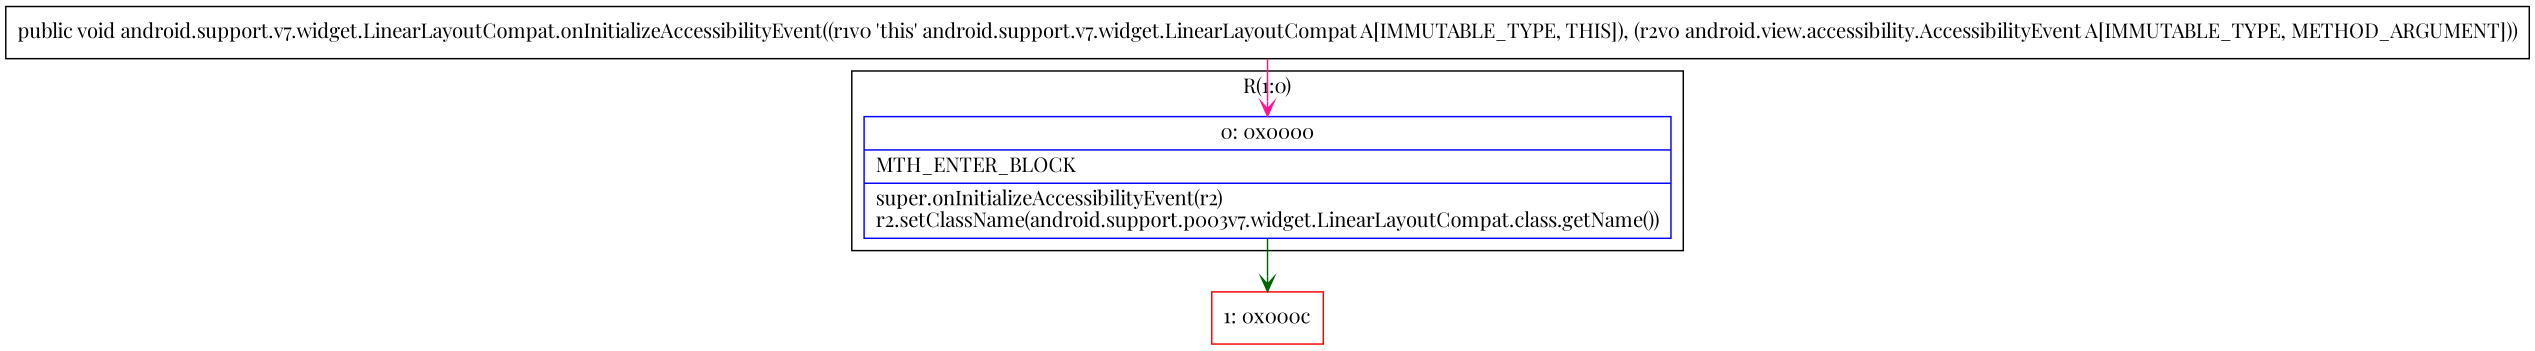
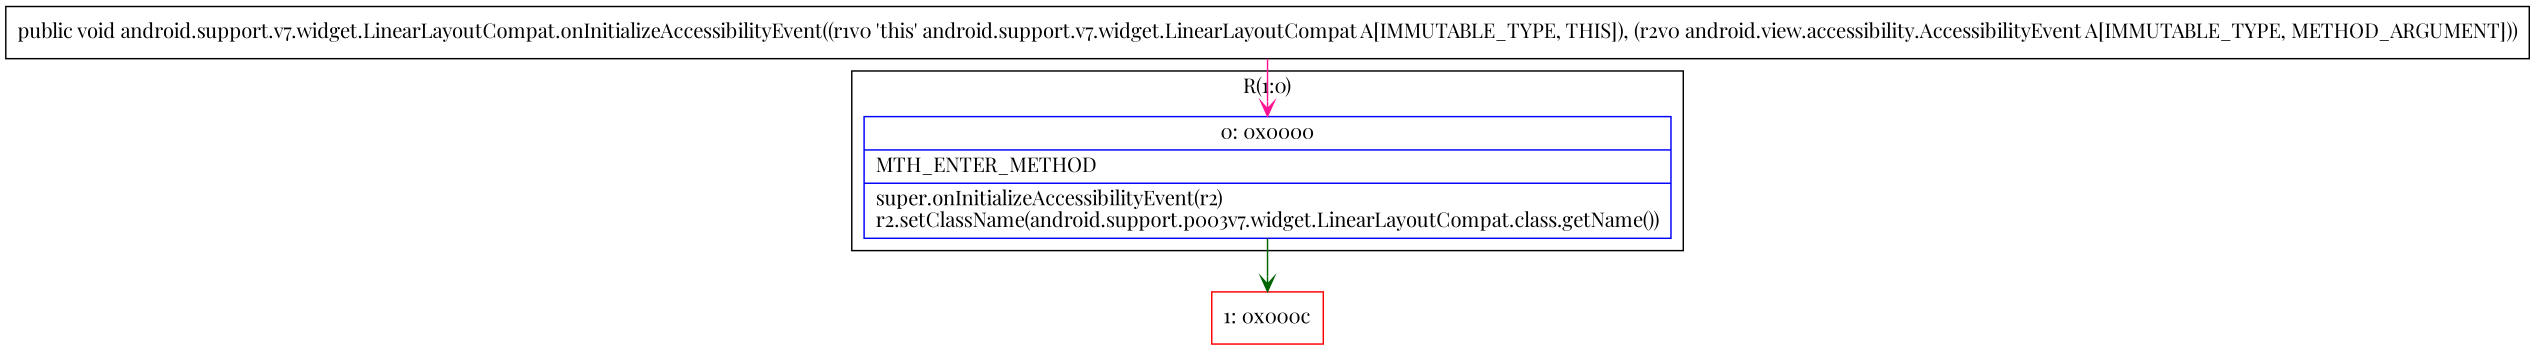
node "0: 0x0000": text "MTH_ENTER_BLOCK" -> "MTH_ENTER_METHOD"
